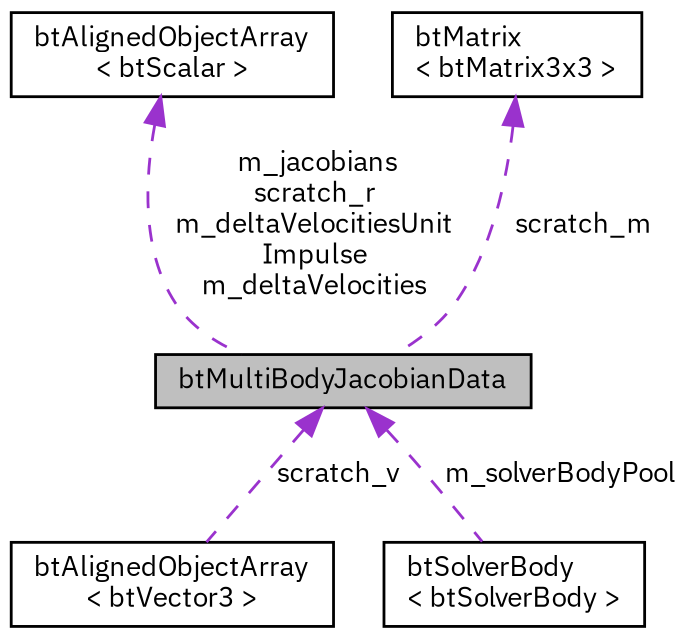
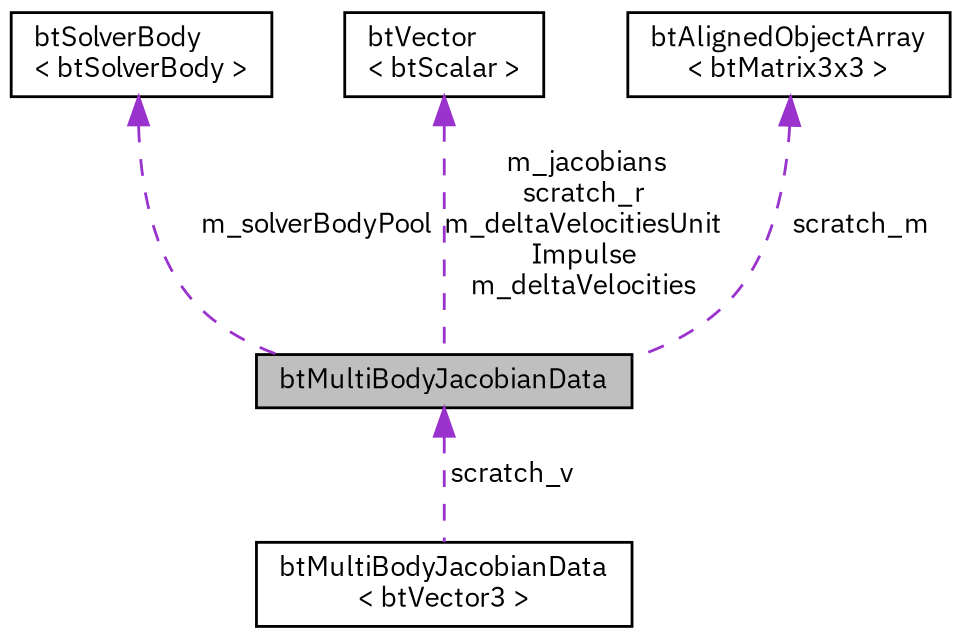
node "btAlignedObjectArray < btScalar >": label "btAlignedObjectArray < btScalar >" -> "btVector < btScalar >"
node "btMatrix < btMatrix3x3 >": label "btMatrix < btMatrix3x3 >" -> "btAlignedObjectArray < btMatrix3x3 >"
edge "btSolverBody < btSolverBody >" -> "btMultiBodyJacobianData": reversed
node "btAlignedObjectArray < btVector3 >": label "btAlignedObjectArray < btVector3 >" -> "btMultiBodyJacobianData < btVector3 >"
